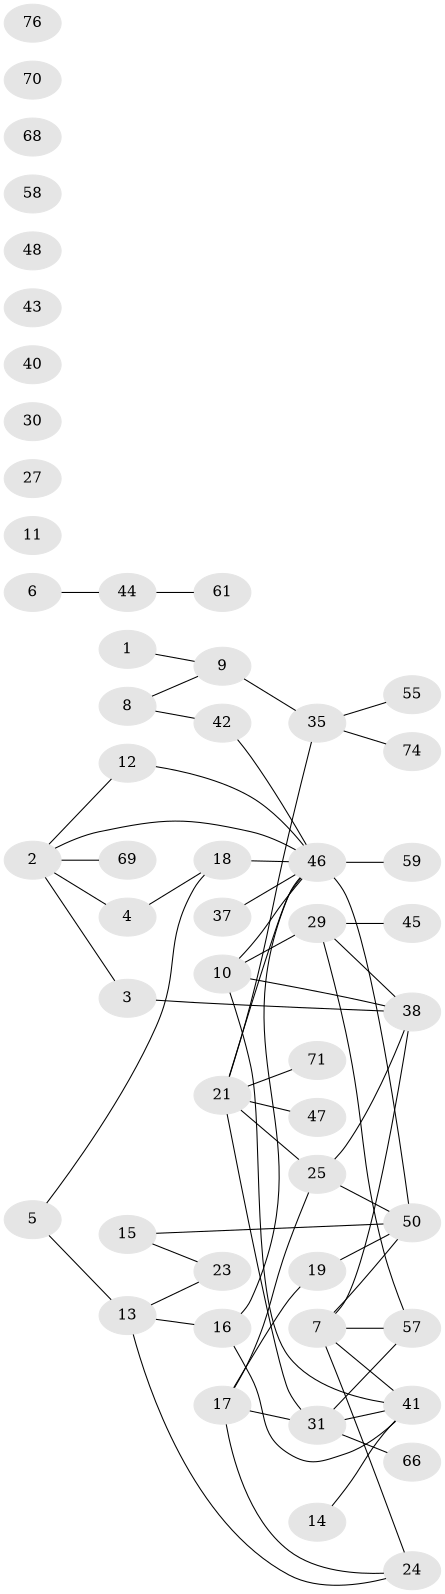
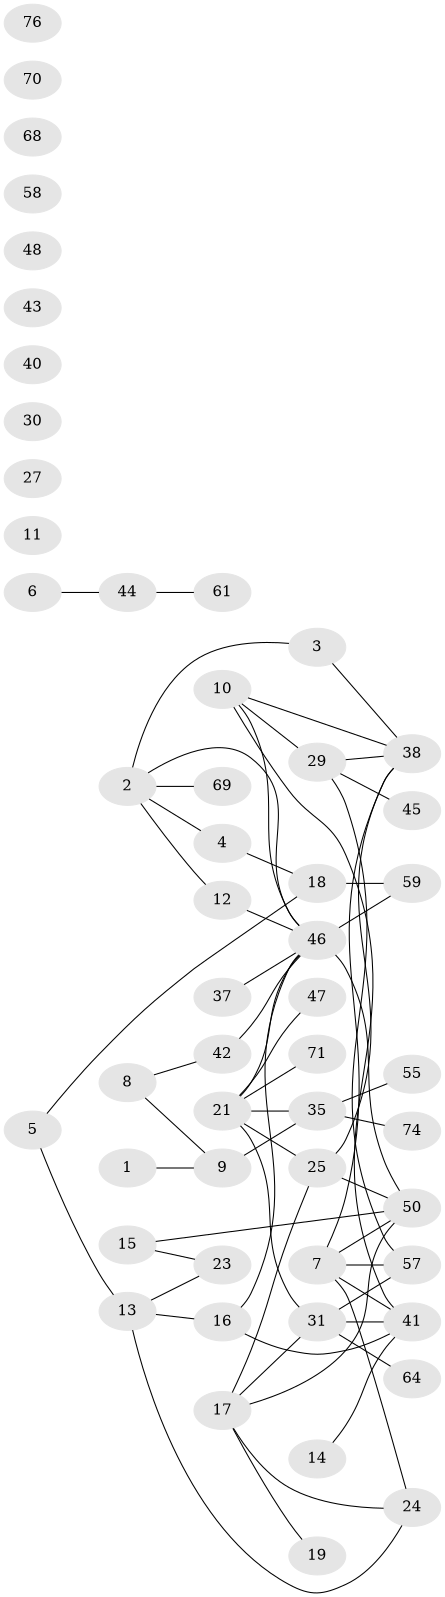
edge "18" -- "46": now "18" -- "59"
edge "50" -- "19": now "50" -- "17"
node "66": label "66" -> "64"
